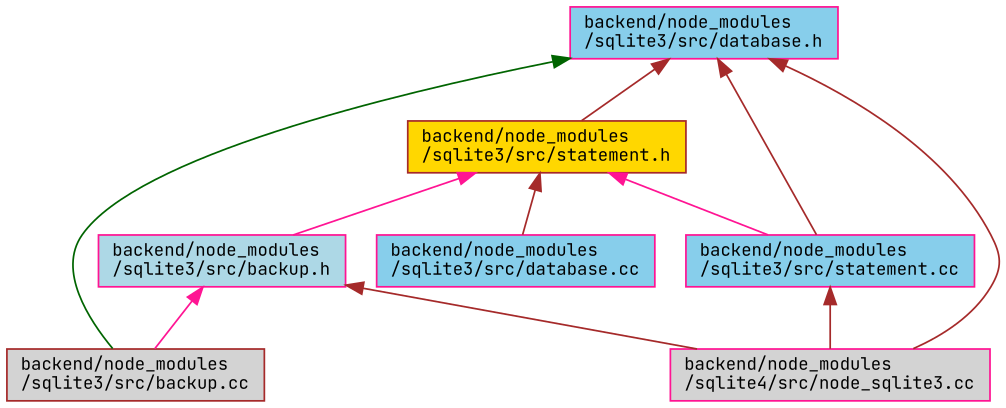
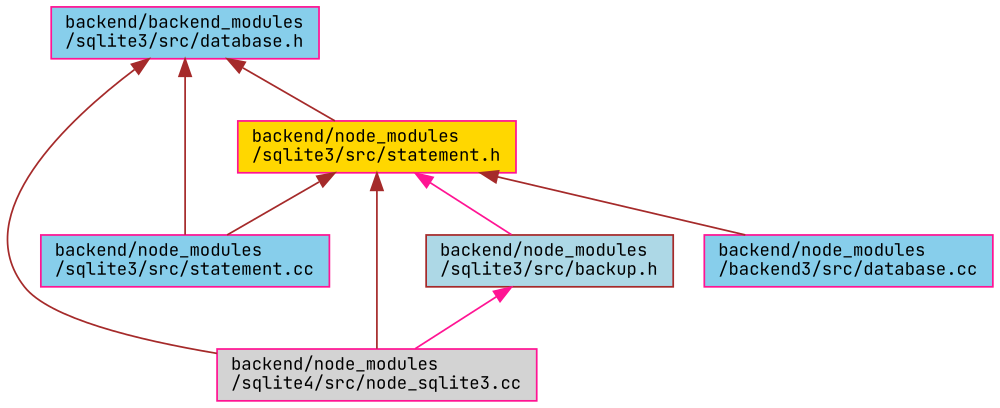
node "backend/node_modules /sqlite3/src/database.h": label "backend/node_modules /sqlite3/src/database.h" -> "backend/backend_modules /sqlite3/src/database.h"
node "backend/node_modules /sqlite3/src/statement.h": color brown -> deeppink
edge "backend/node_modules /sqlite3/src/statement.cc" -> "backend/node_modules /sqlite3/src/statement.h": color deeppink -> brown
node "backend/node_modules /sqlite3/src/backup.h": color deeppink -> brown
node "backend/node_modules /sqlite3/src/database.cc": label "backend/node_modules /sqlite3/src/database.cc" -> "backend/node_modules /backend3/src/database.cc"
edge "backend/node_modules /sqlite4/src/node_sqlite3.cc" -> "backend/node_modules /sqlite3/src/backup.h": color brown -> deeppink
edge "backend/node_modules /sqlite4/src/node_sqlite3.cc" -> "backend/node_modules /sqlite3/src/statement.cc": now "backend/node_modules /sqlite4/src/node_sqlite3.cc" -> "backend/node_modules /sqlite3/src/statement.h"
node "backend/node_modules /sqlite3/src/backup.cc": removed
